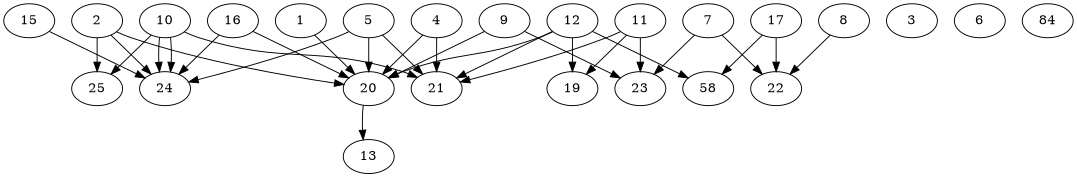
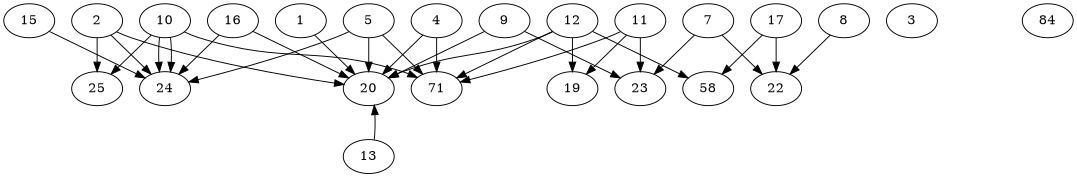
node "6": removed
node "21": label "21" -> "71"
edge "20" -> "13": reversed
